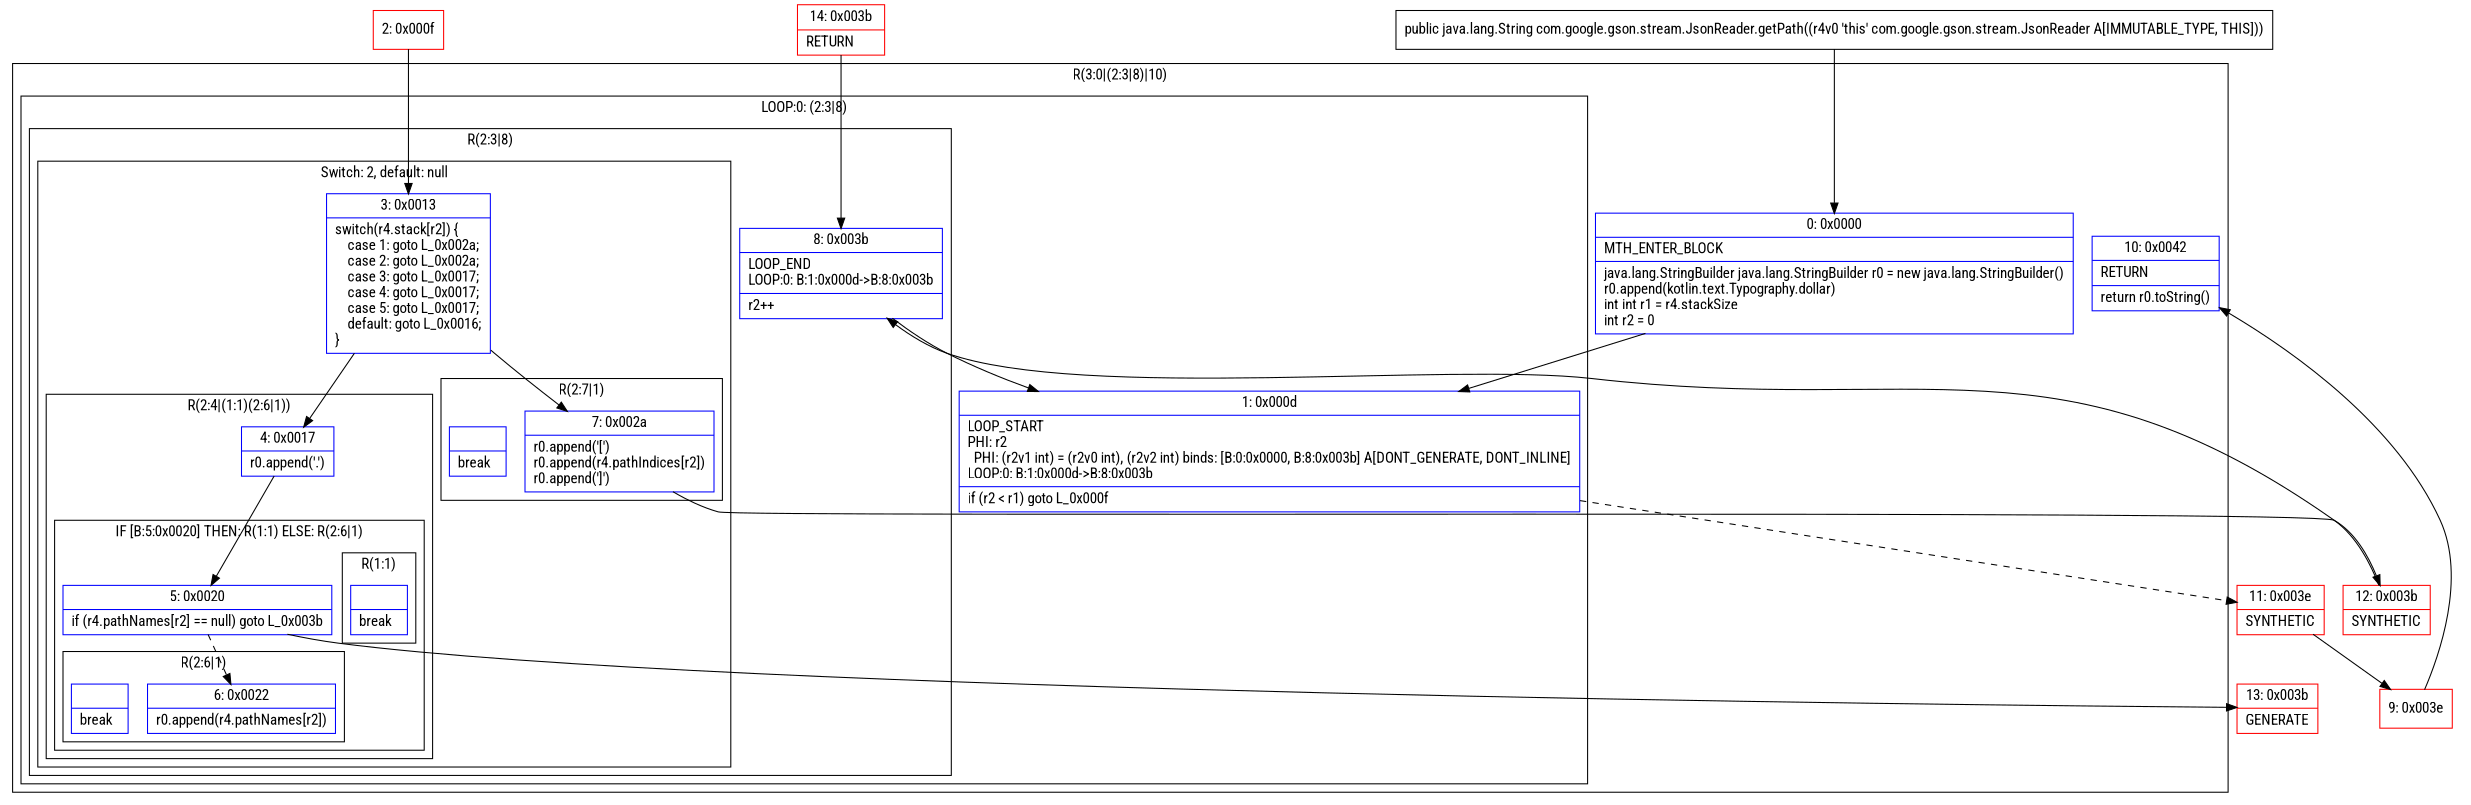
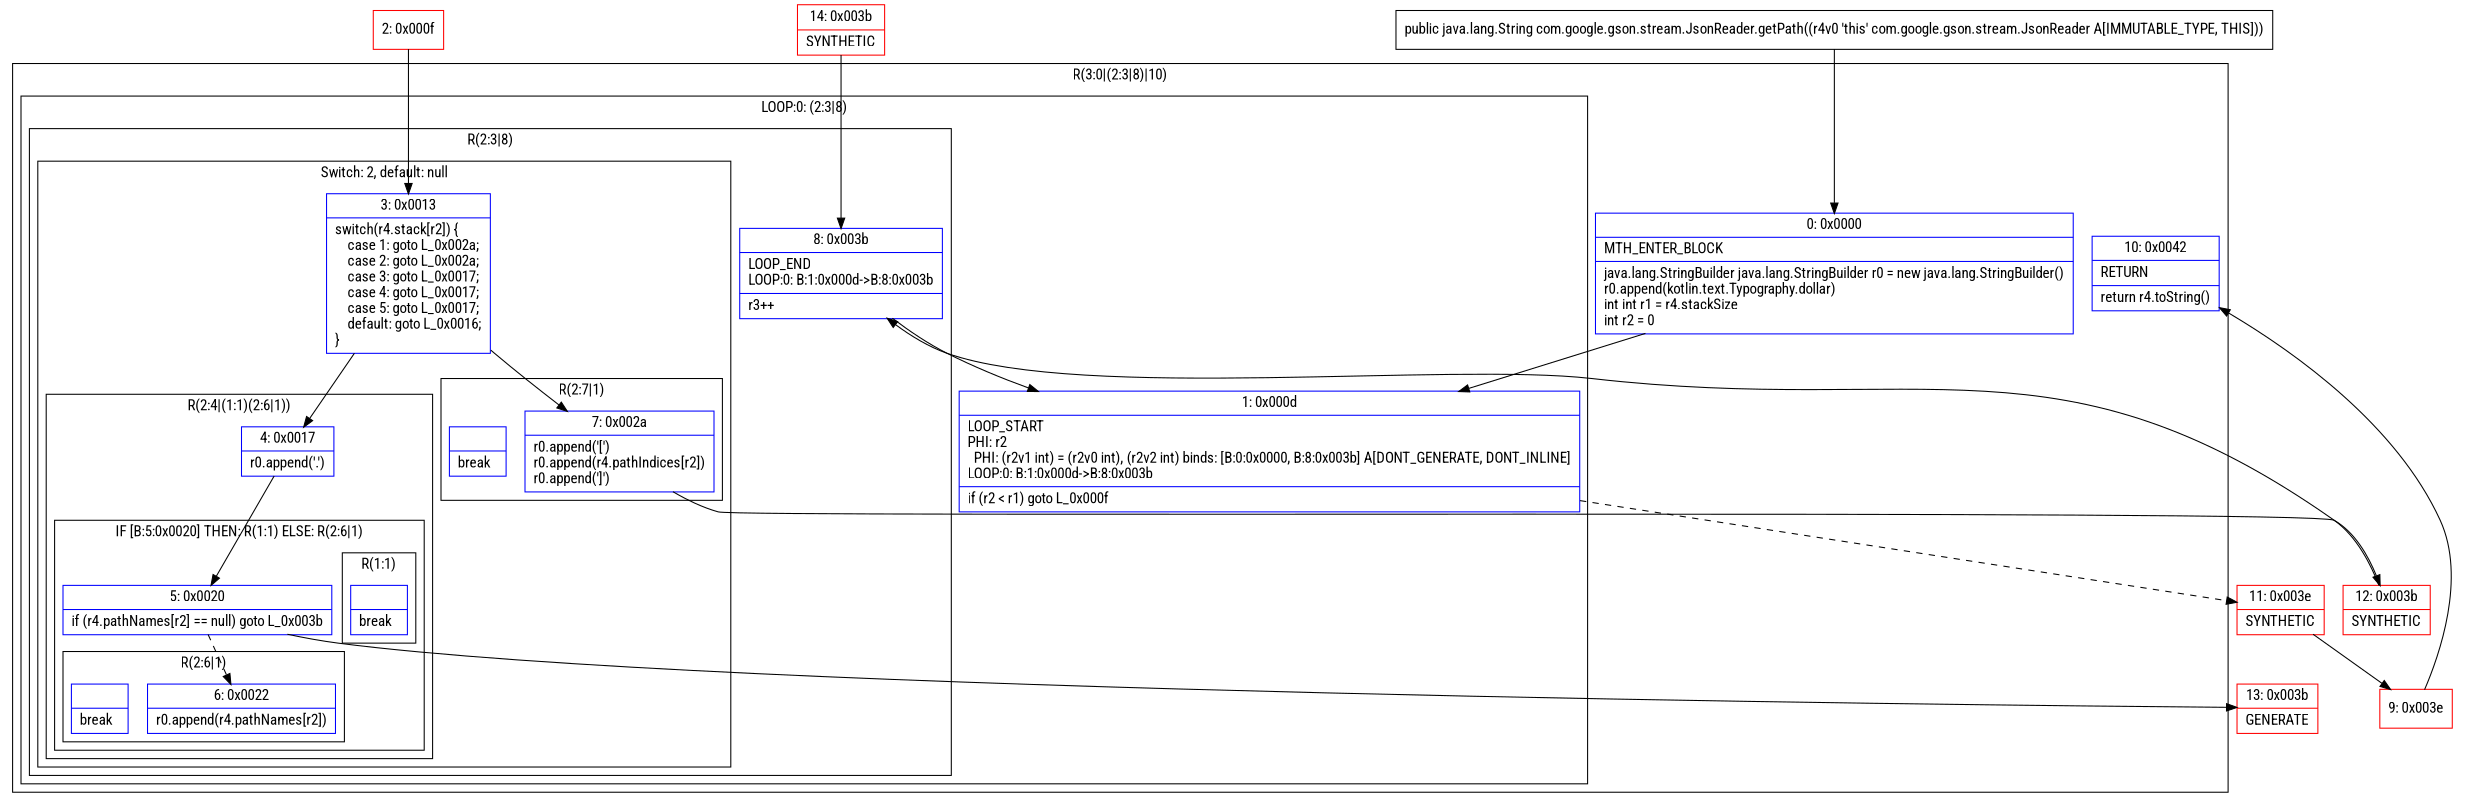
node "14: 0x003b": text "RETURN" -> "SYNTHETIC"
node "10: 0x0042": text "return r0.toString()" -> "return r4.toString()"
node "8: 0x003b": text "r2++" -> "r3++"
